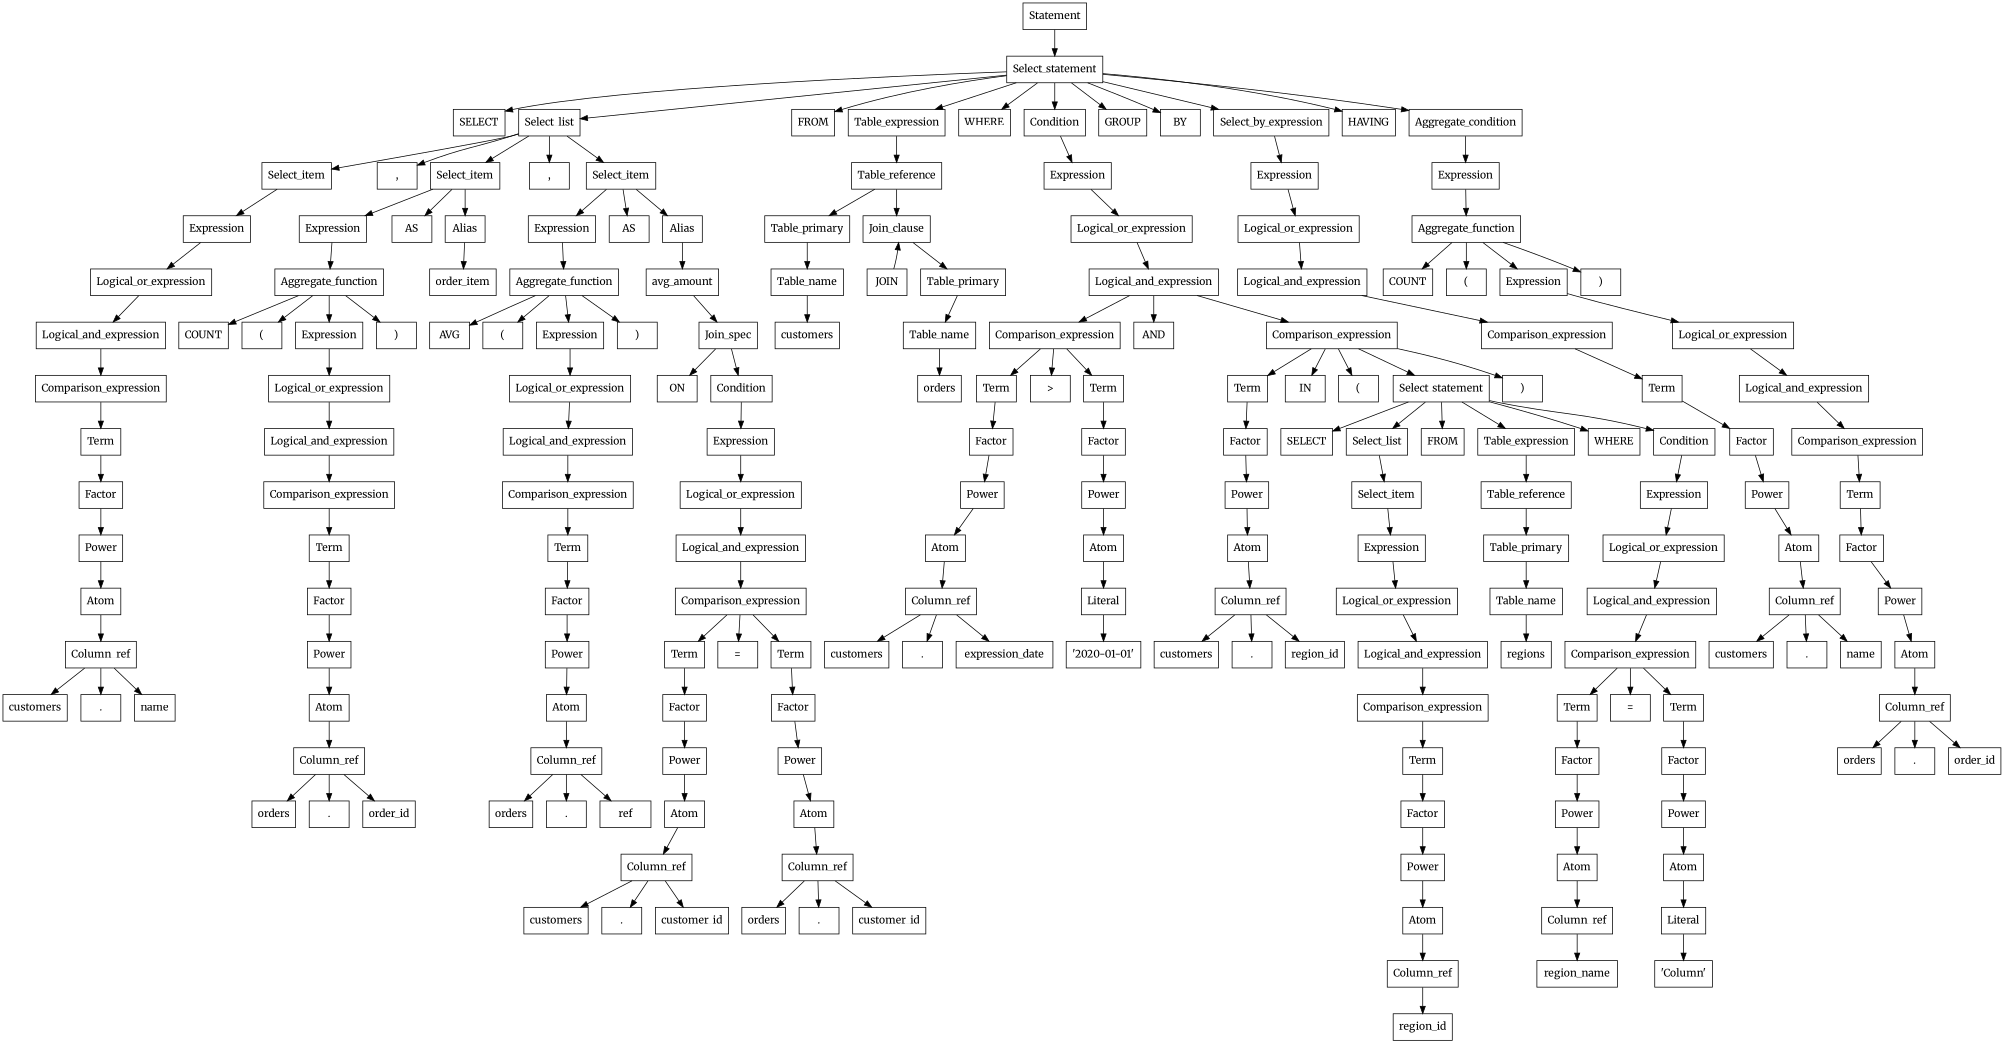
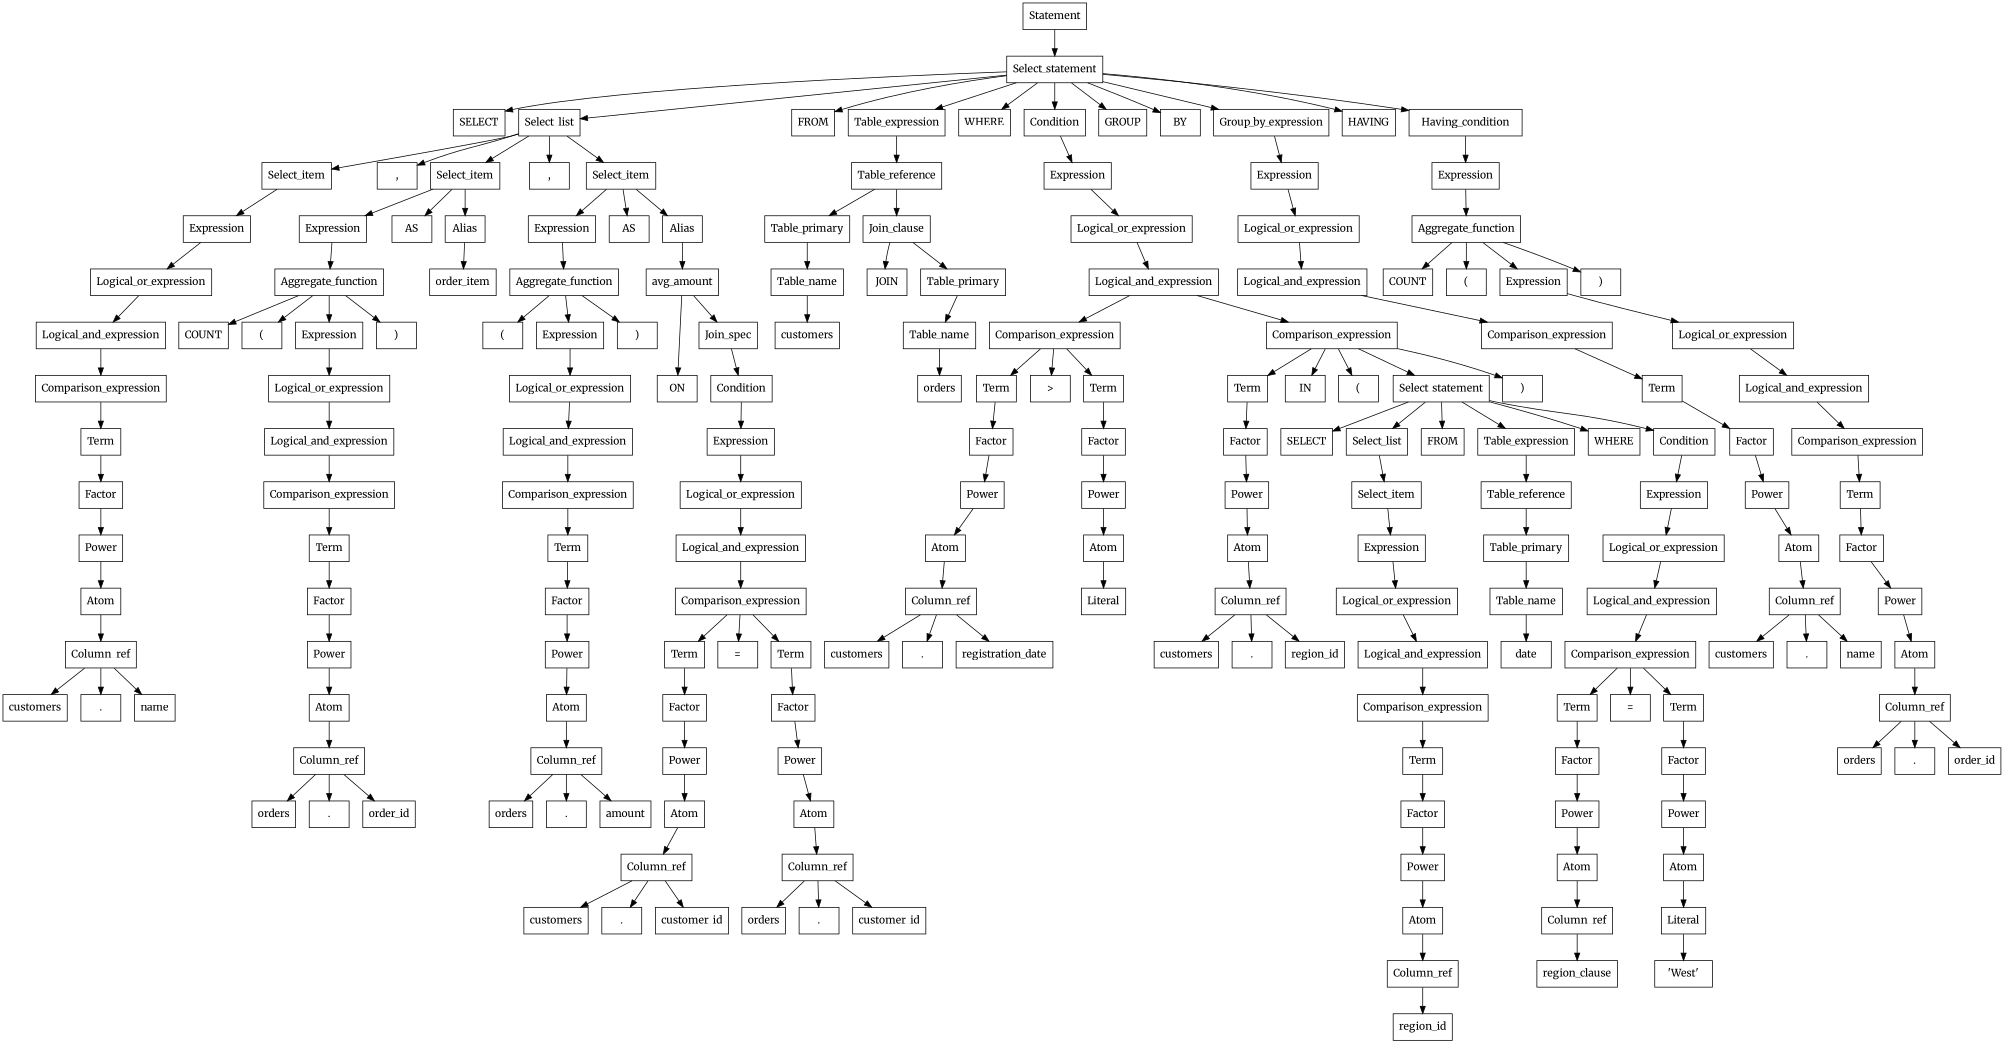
node "Select_by_expression": label "Select_by_expression" -> "Group_by_expression"
node "Aggregate_condition": label "Aggregate_condition" -> "Having_condition"
edge "JOIN" -> "Join_clause": reversed
node "AVG": removed
node "AND": removed
edge "Join_spec" -> "ON": now "avg_amount" -> "ON"
node "expression_date": label "expression_date" -> "registration_date"
node "'2020-01-01'": removed
node "regions": label "regions" -> "date"
node "ref": label "ref" -> "amount"
node "region_name": label "region_name" -> "region_clause"
node "'Column'": label "'Column'" -> "'West'"
